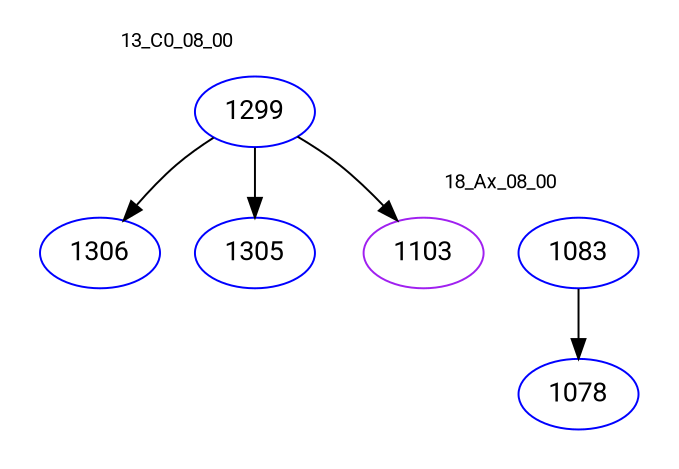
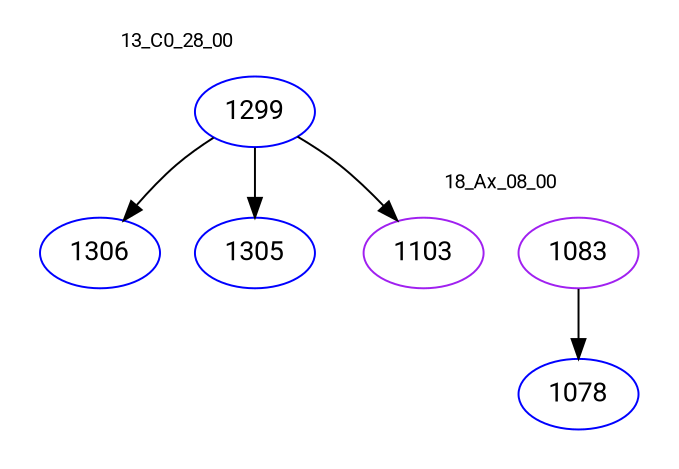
cluster "13_C0_08_00": label "13_C0_08_00" -> "13_C0_28_00"
node "1083": color blue -> purple
